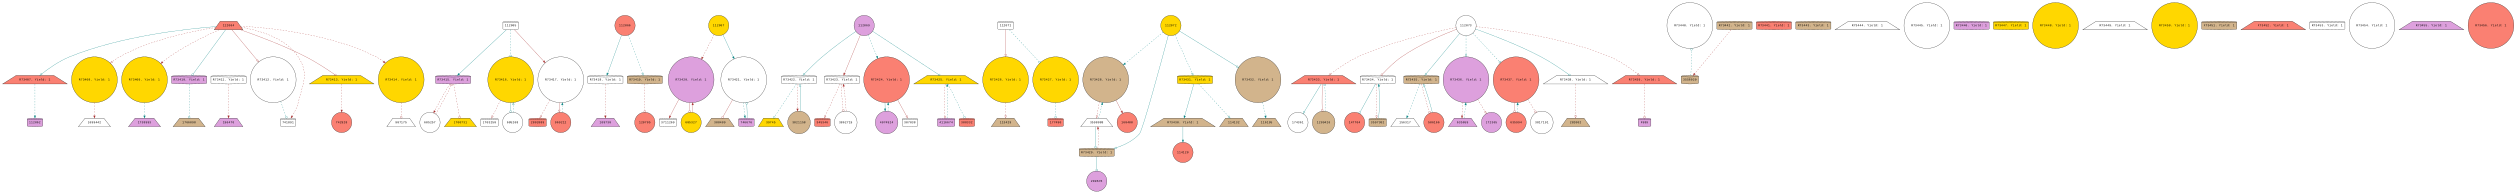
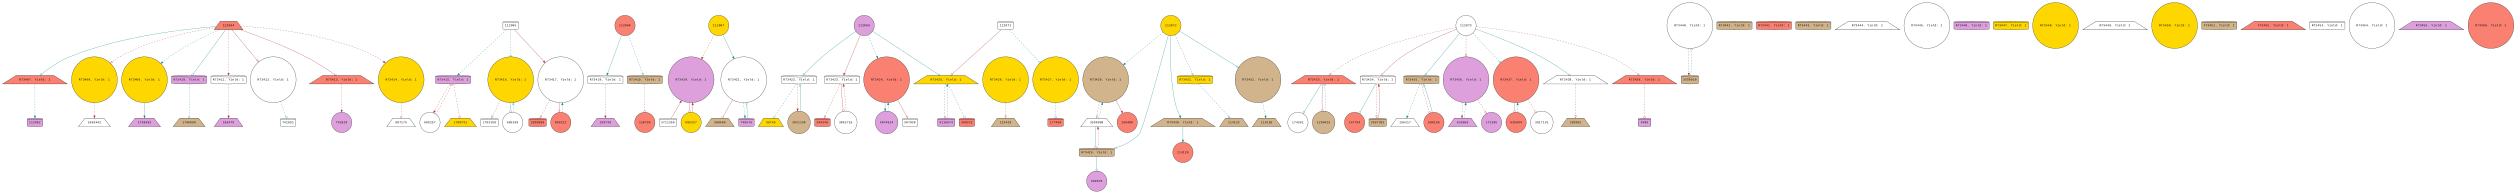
edge "112071" -> "R73426. Yield: 1": now "112071" -> "R73425. Yield: 1"
edge "112064" -> "R73409. Yield: 1": color brown -> teal
edge "112073" -> "R73436. Yield: 1": color teal -> brown
edge "112065" -> "R73415. Yield: 1": style solid -> dashed
edge "R73442. Yield: 1" -> "3556020": now "R73440. Yield: 1" -> "3556020"
edge "112064" -> "741891": now "112064" -> "R73411. Yield: 1"
node "R73413. Yield: 1": fillcolor gold -> salmon
edge "R73423. Yield: 1" -> "3862719": style dashed -> solid
edge "R73431. Yield: 1" -> "R73430. Yield: 1": now "112072" -> "R73430. Yield: 1"
edge "3597302" -> "R73434. Yield: 1": color teal -> brown
edge "R73420. Yield: 1" -> "3711269": reversed
edge "R73409. Yield: 1" -> "1738993": style dashed -> solid
node "742928": fillcolor salmon -> plum
